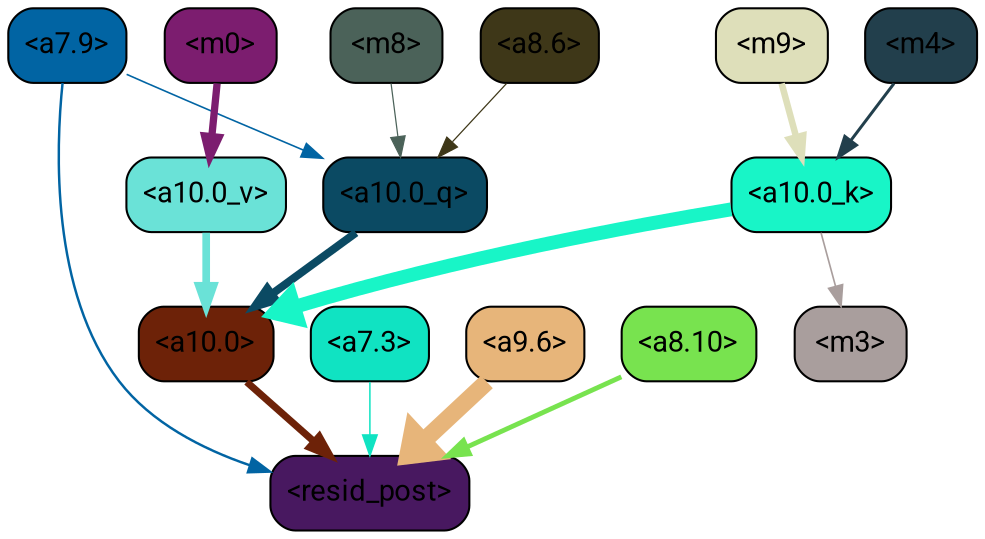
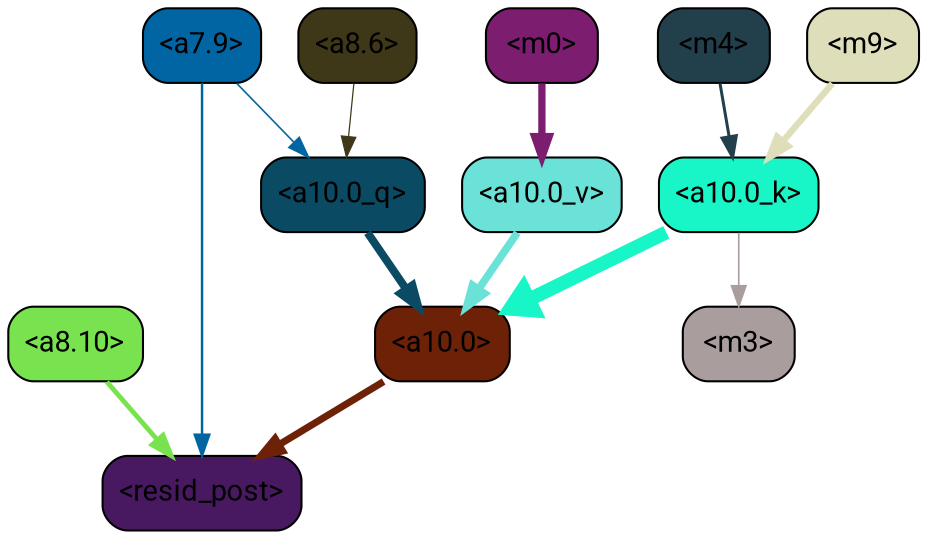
node "<m8>": removed
node "<a7.3>": removed
node "<a9.6>": removed
